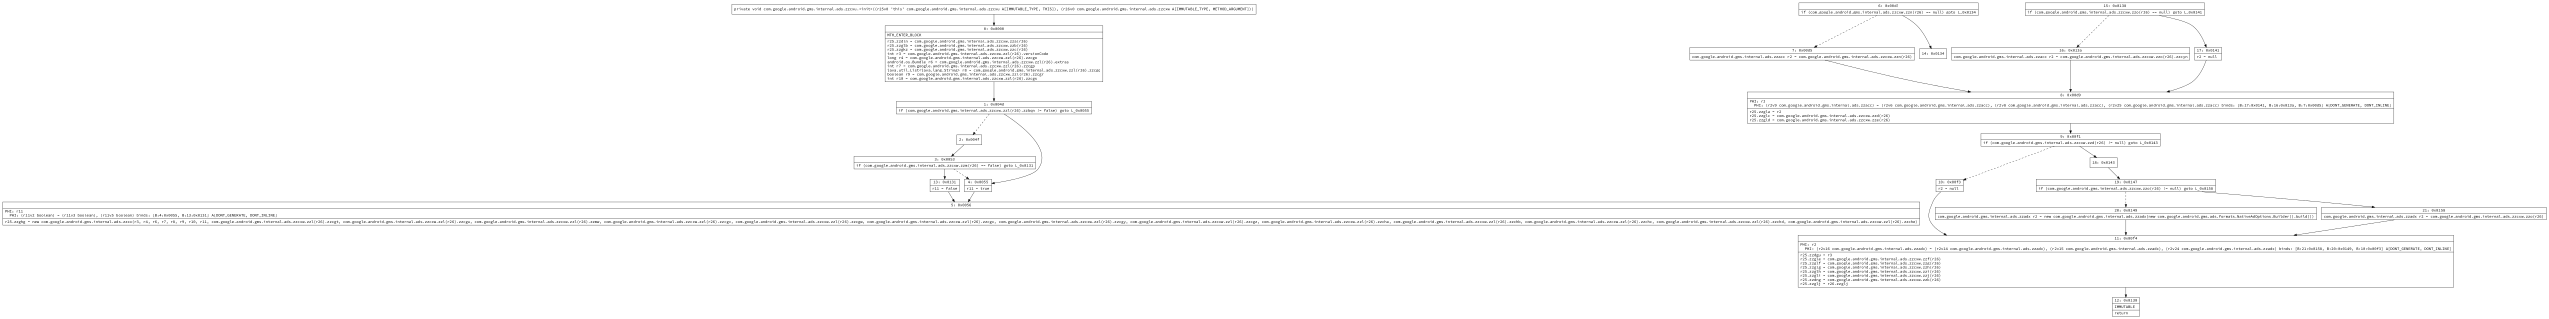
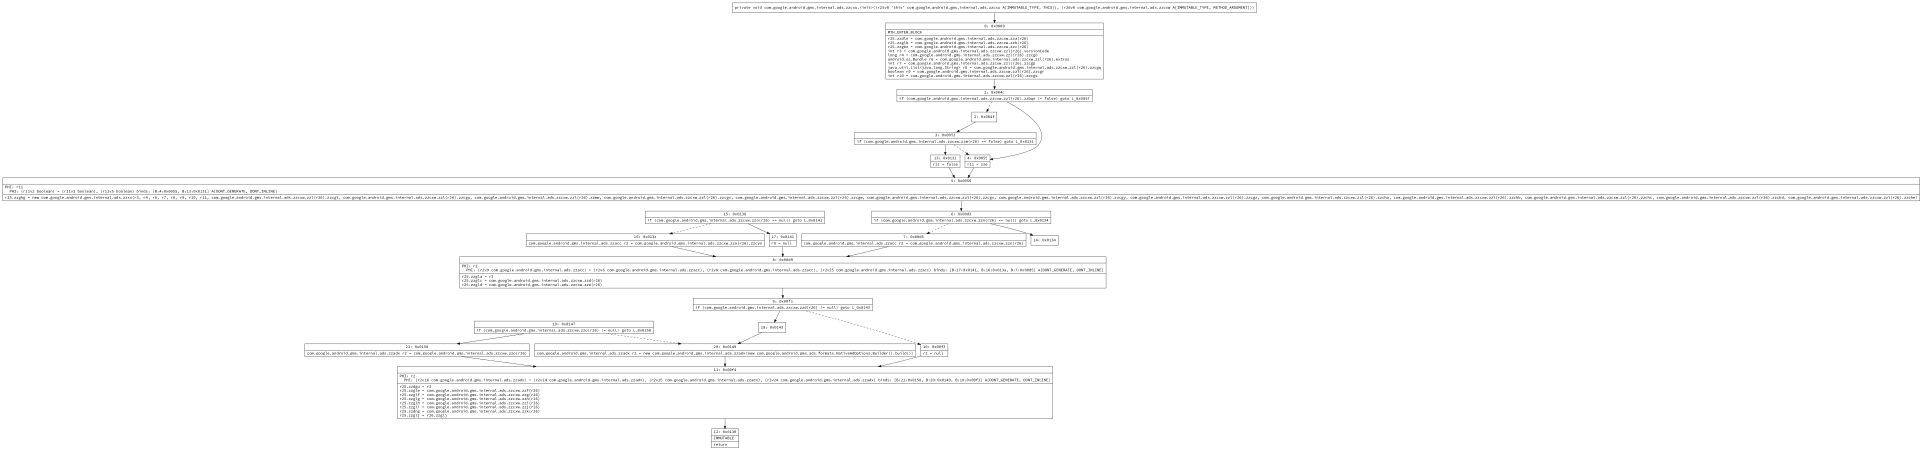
node "17: 0x0141": text "r2 = null" -> "r0 = null"
edge "18: 0x0143" -> "19: 0x0147": now "18: 0x0143" -> "20: 0x0149"
node "4: 0x0055": text "r11 = true" -> "r11 = zze"
edge "5: 0x0056" -> "6: 0x00d3": added
